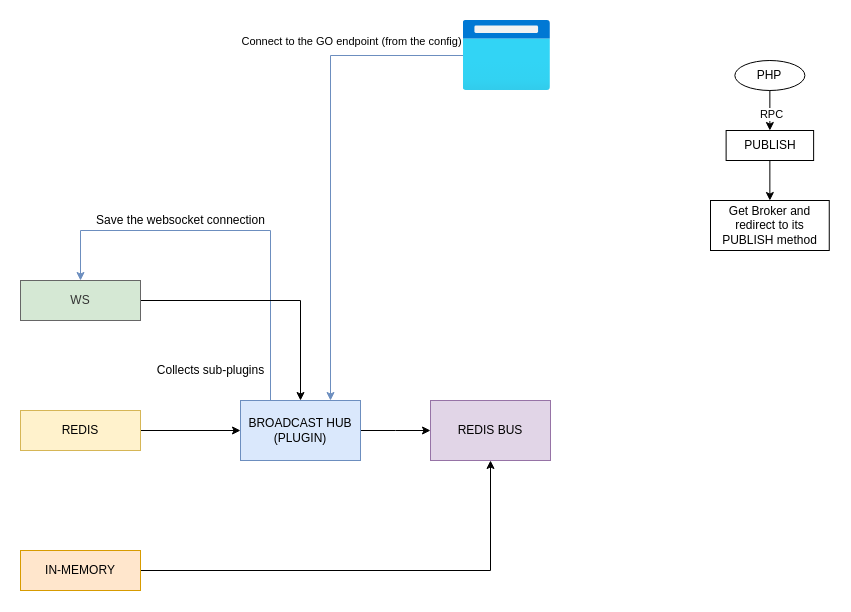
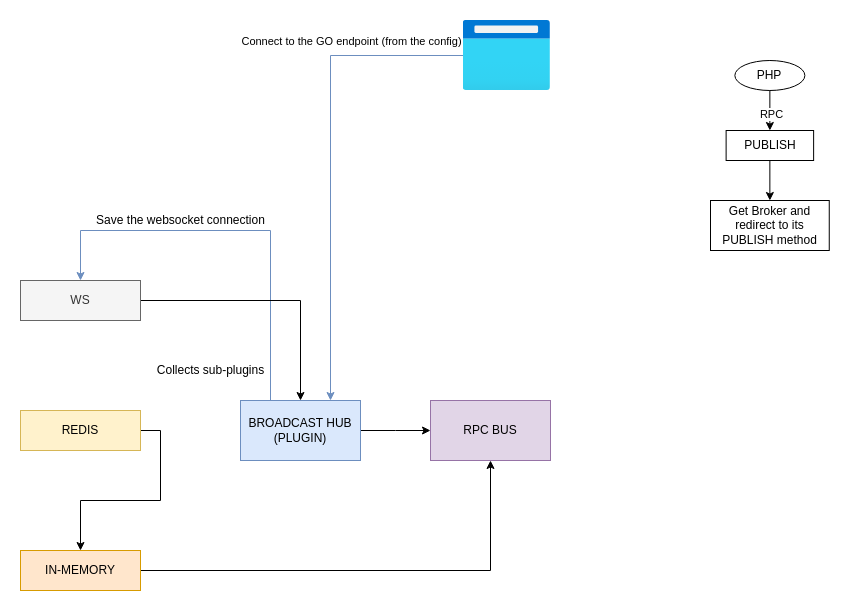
node "WS": fillcolor #d5e8d4 -> #f5f5f5
edge "REDIS" -> "BROADCAST HUB (PLUGIN)": now "REDIS" -> "IN-MEMORY"
node "REDIS BUS": label "REDIS BUS" -> "RPC BUS"
